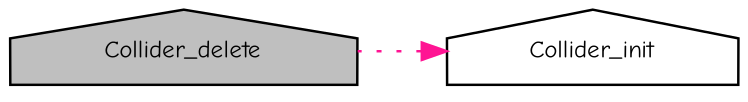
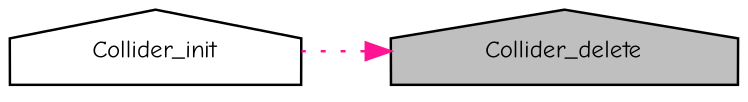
edge "Collider_delete" -> "Collider_init": reversed
